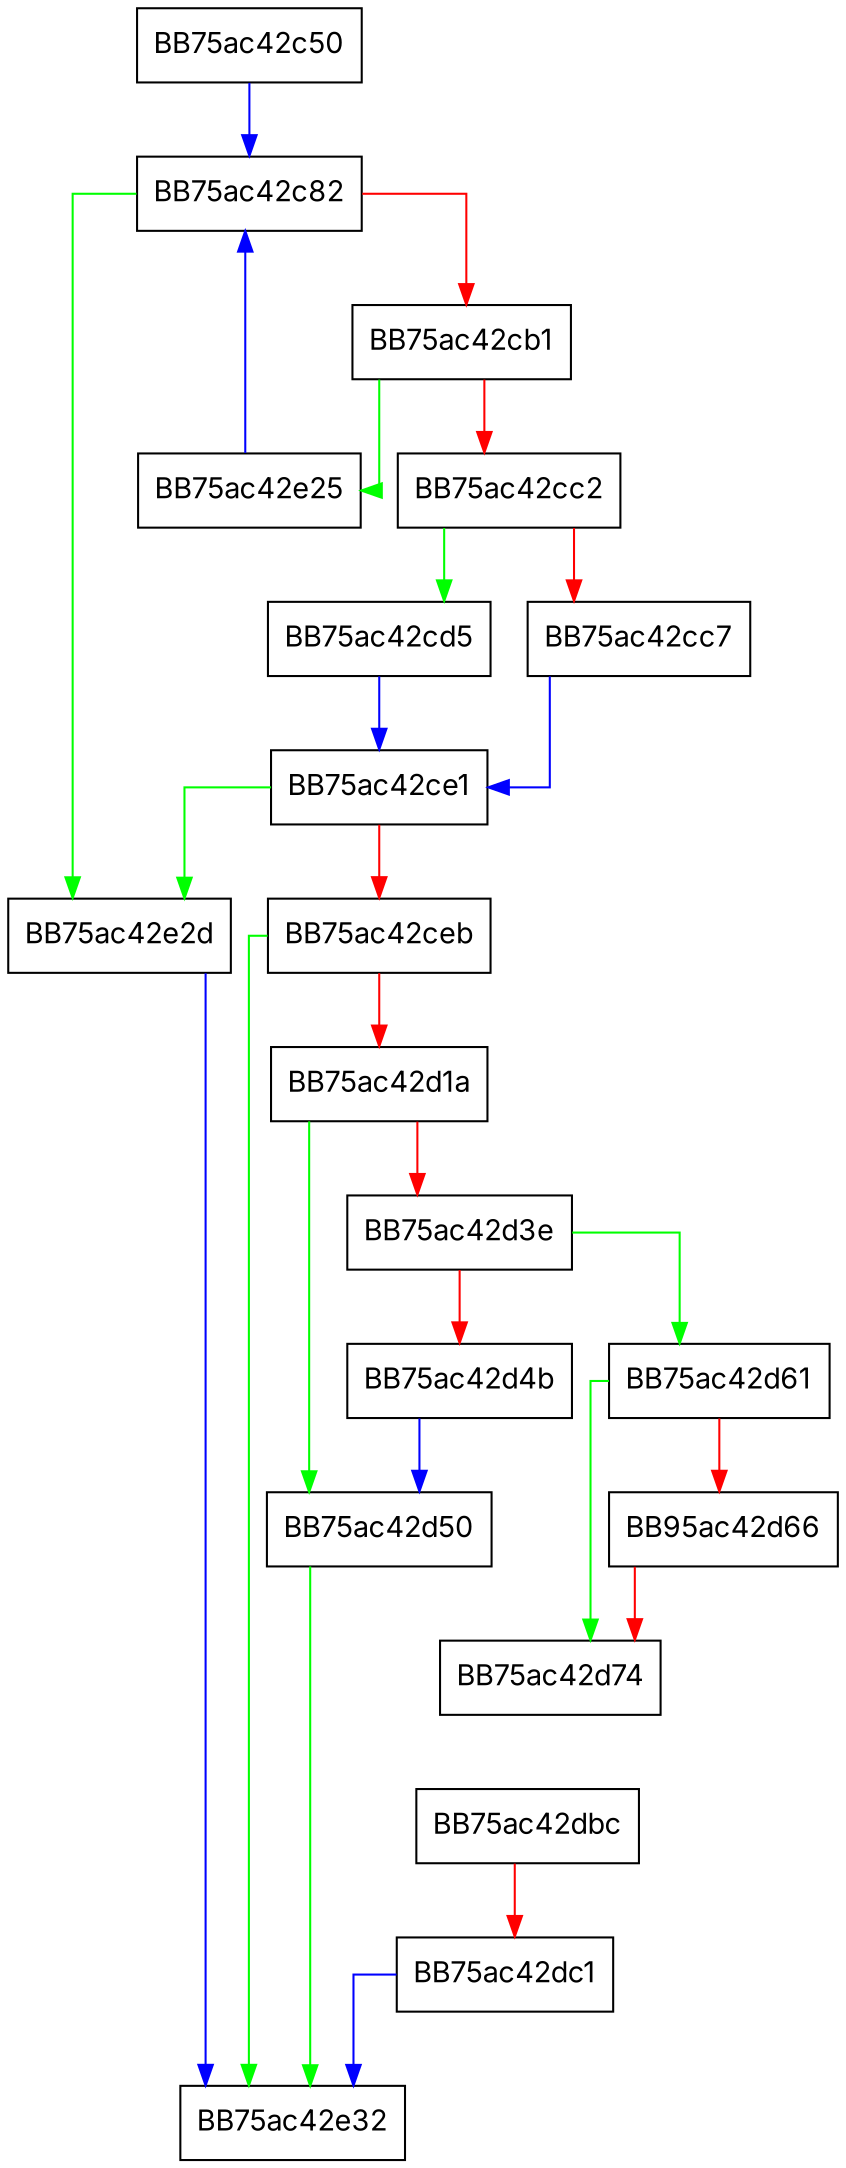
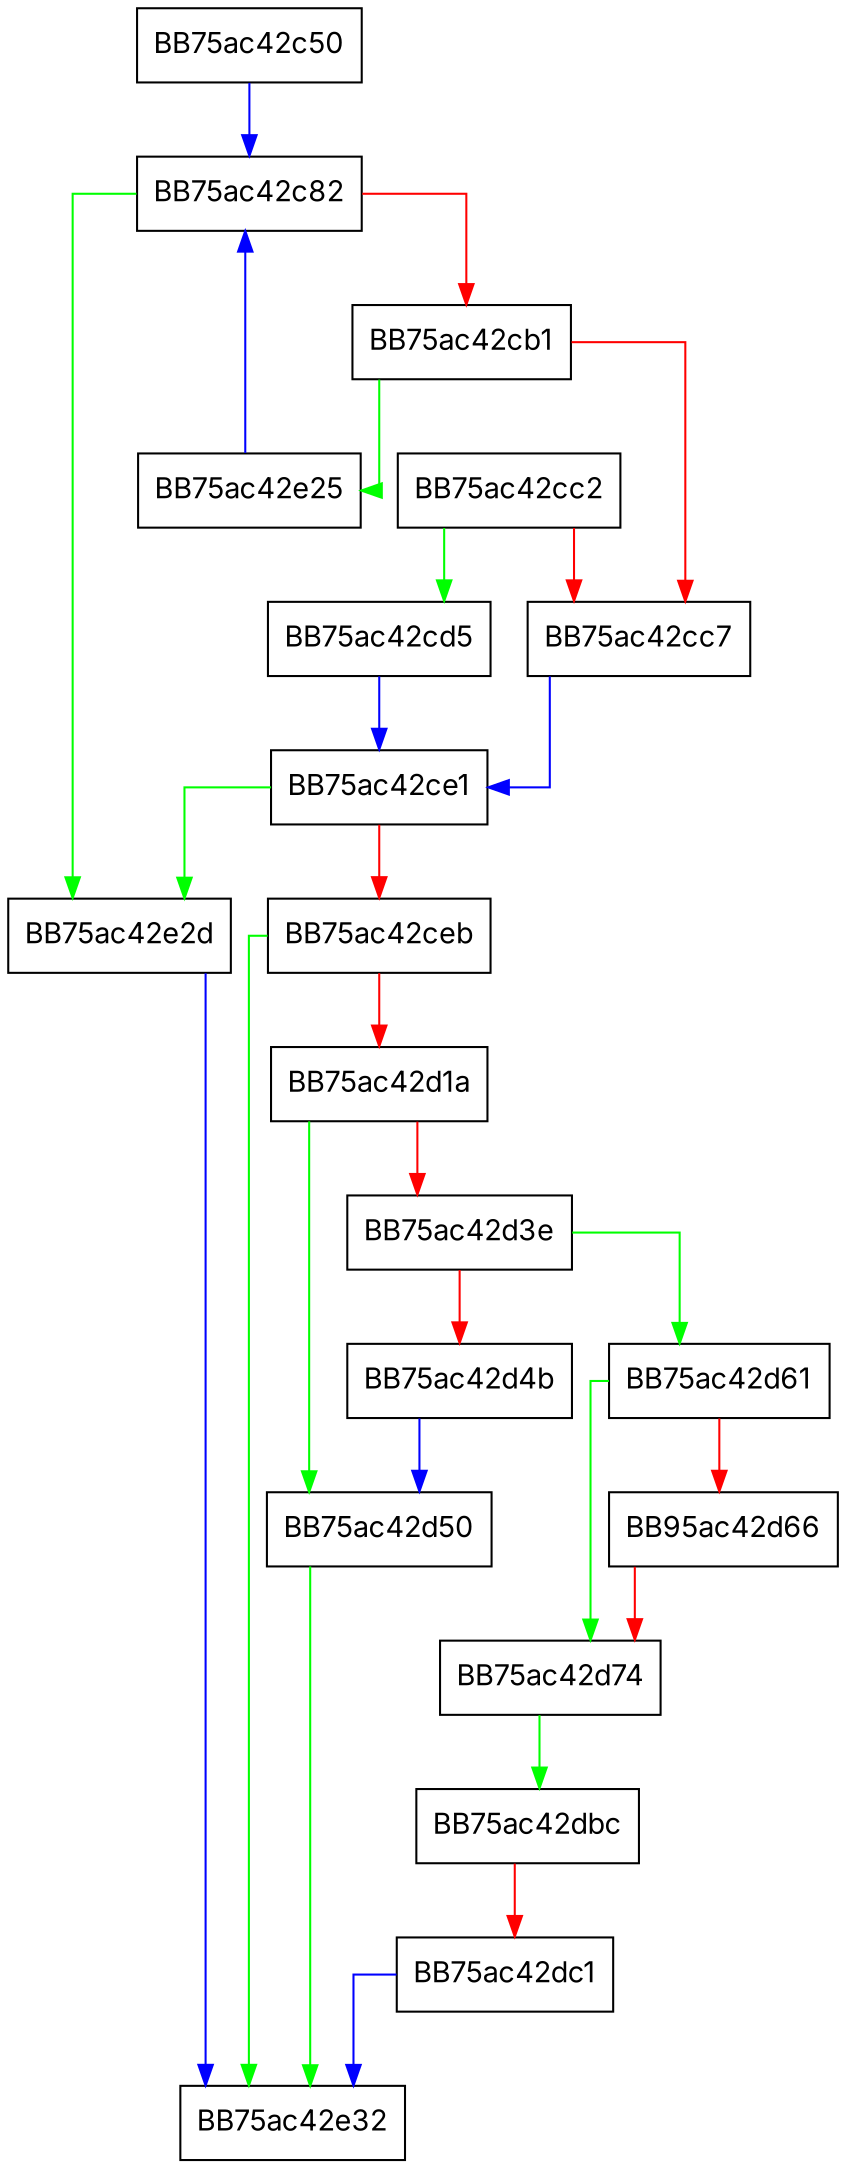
edge "BB75ac42cb1" -> "BB75ac42cc2": now "BB75ac42cb1" -> "BB75ac42cc7"
edge "BB75ac42d74" -> "BB75ac42dbc": added
